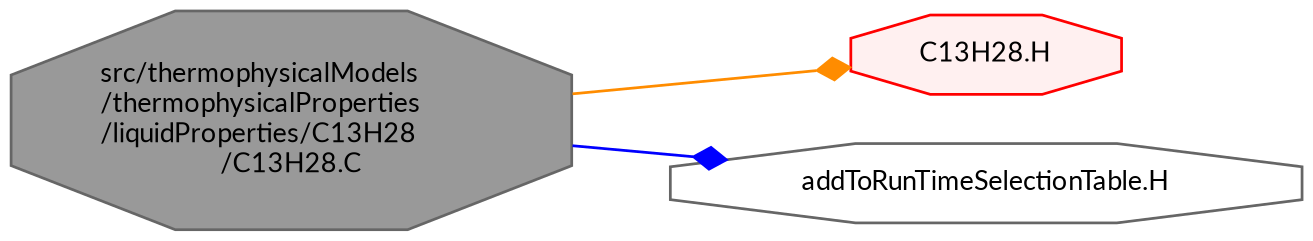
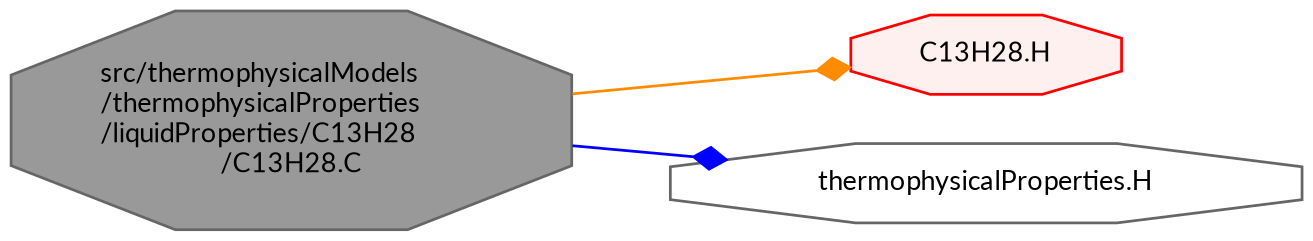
node "addToRunTimeSelectionTable.H": label "addToRunTimeSelectionTable.H" -> "thermophysicalProperties.H"
